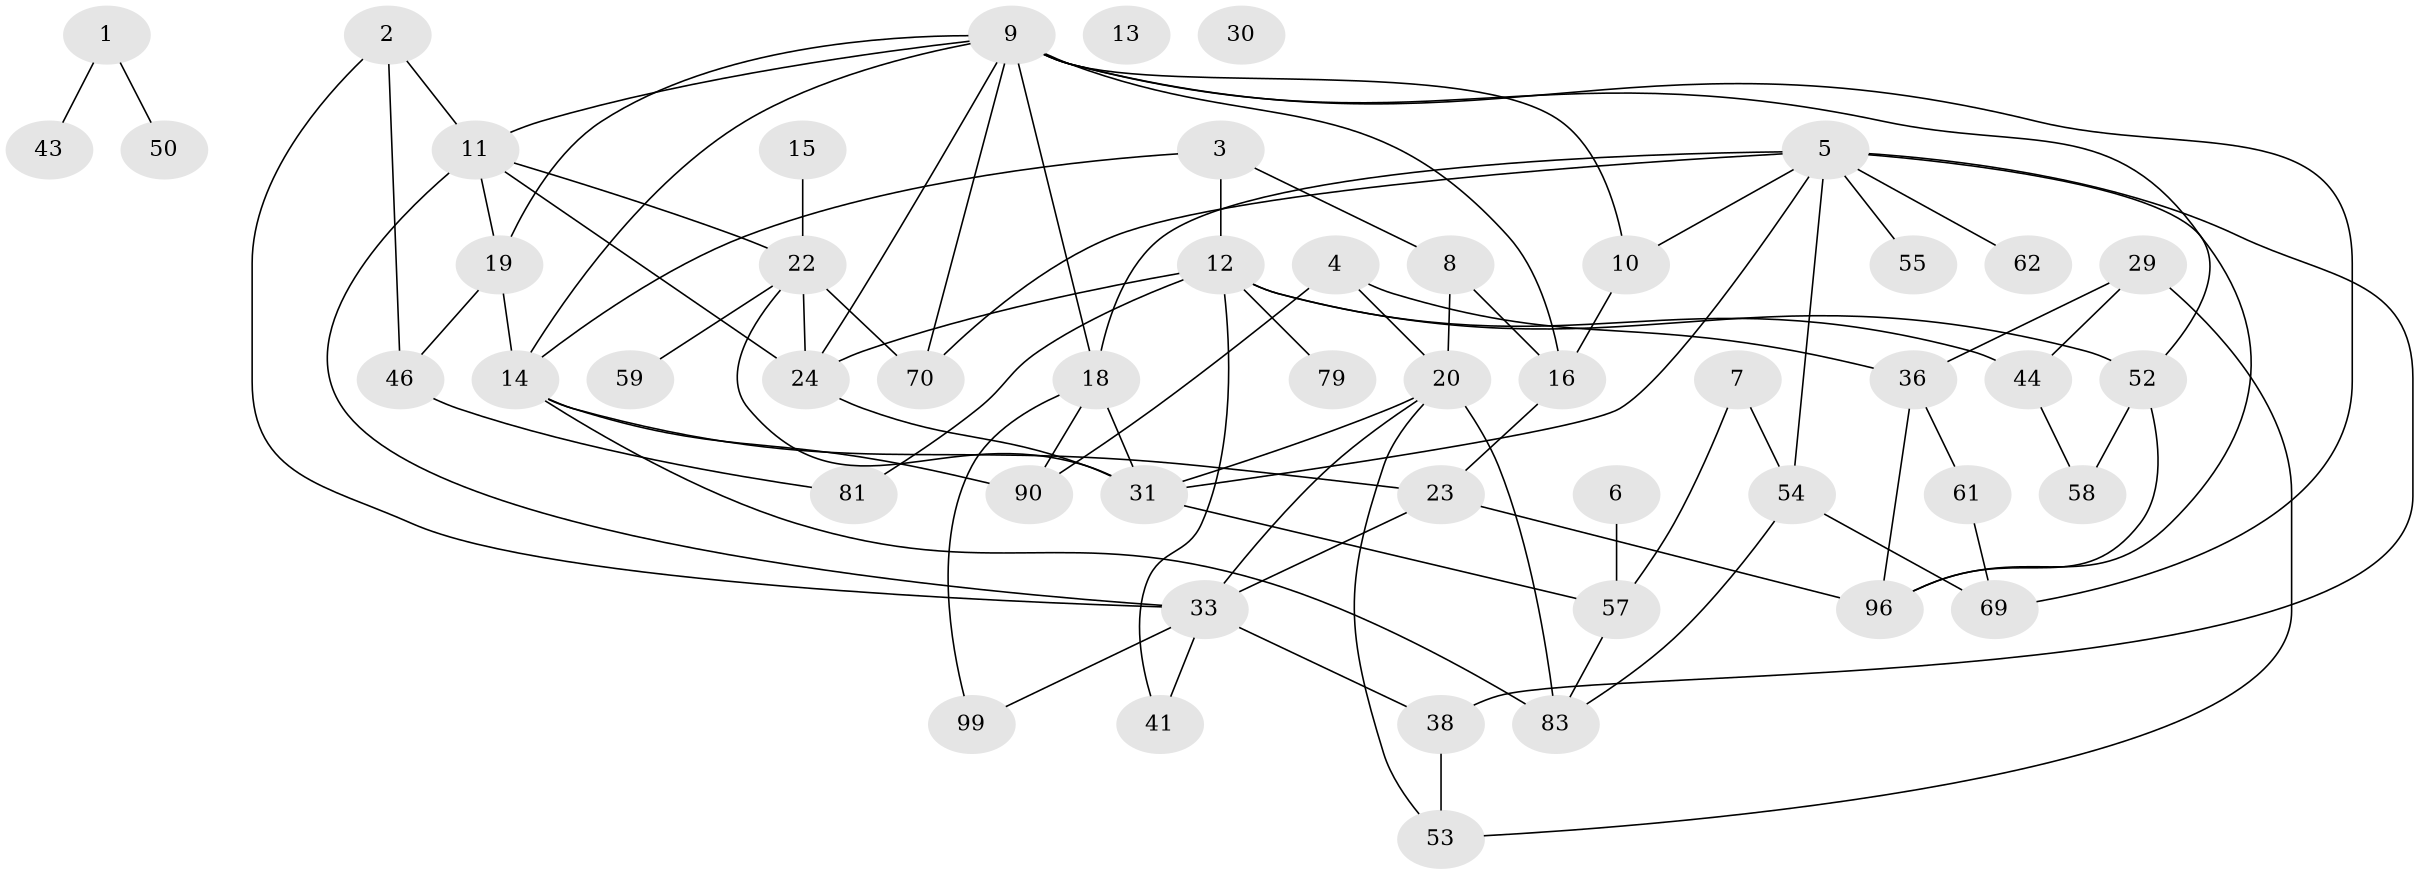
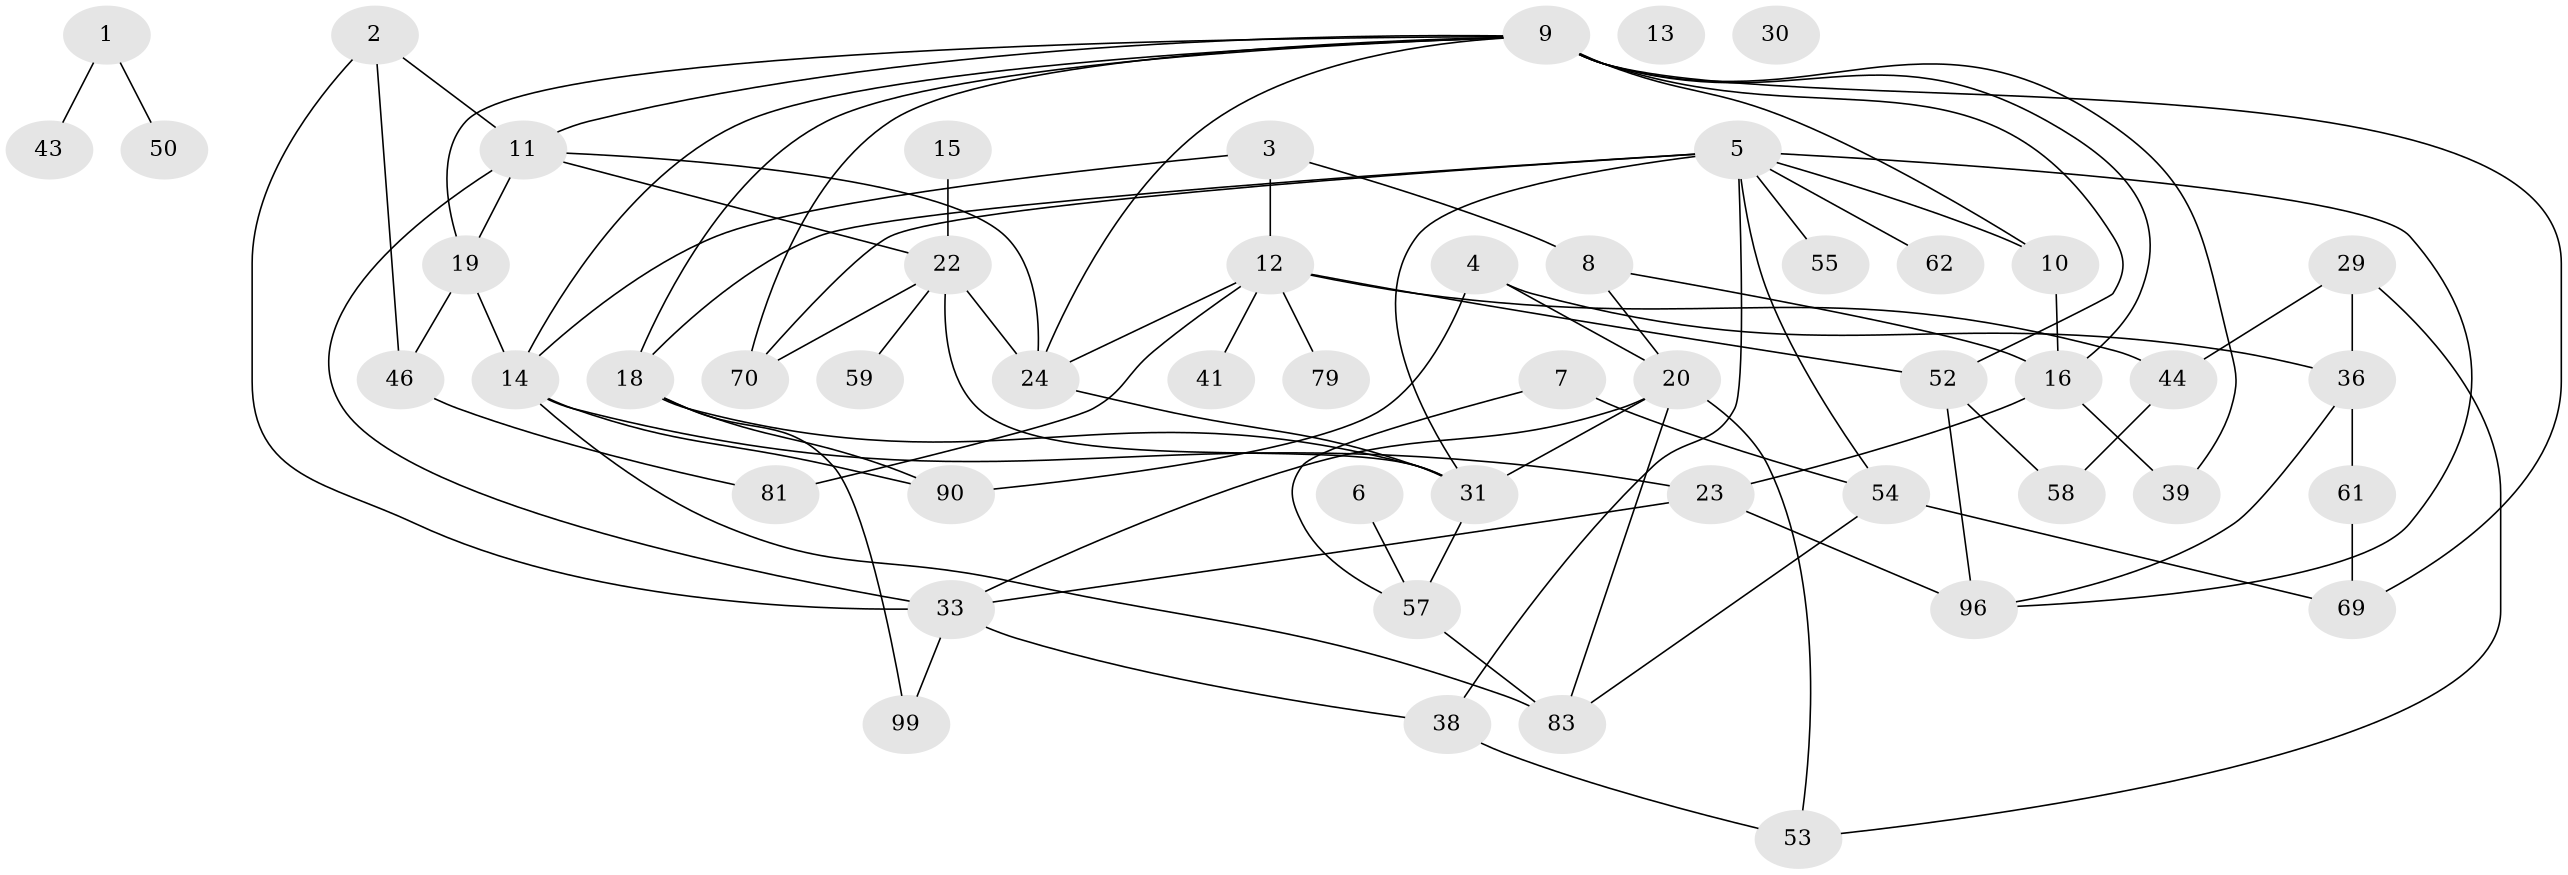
node "39": added
edge "33" -- "41": removed
